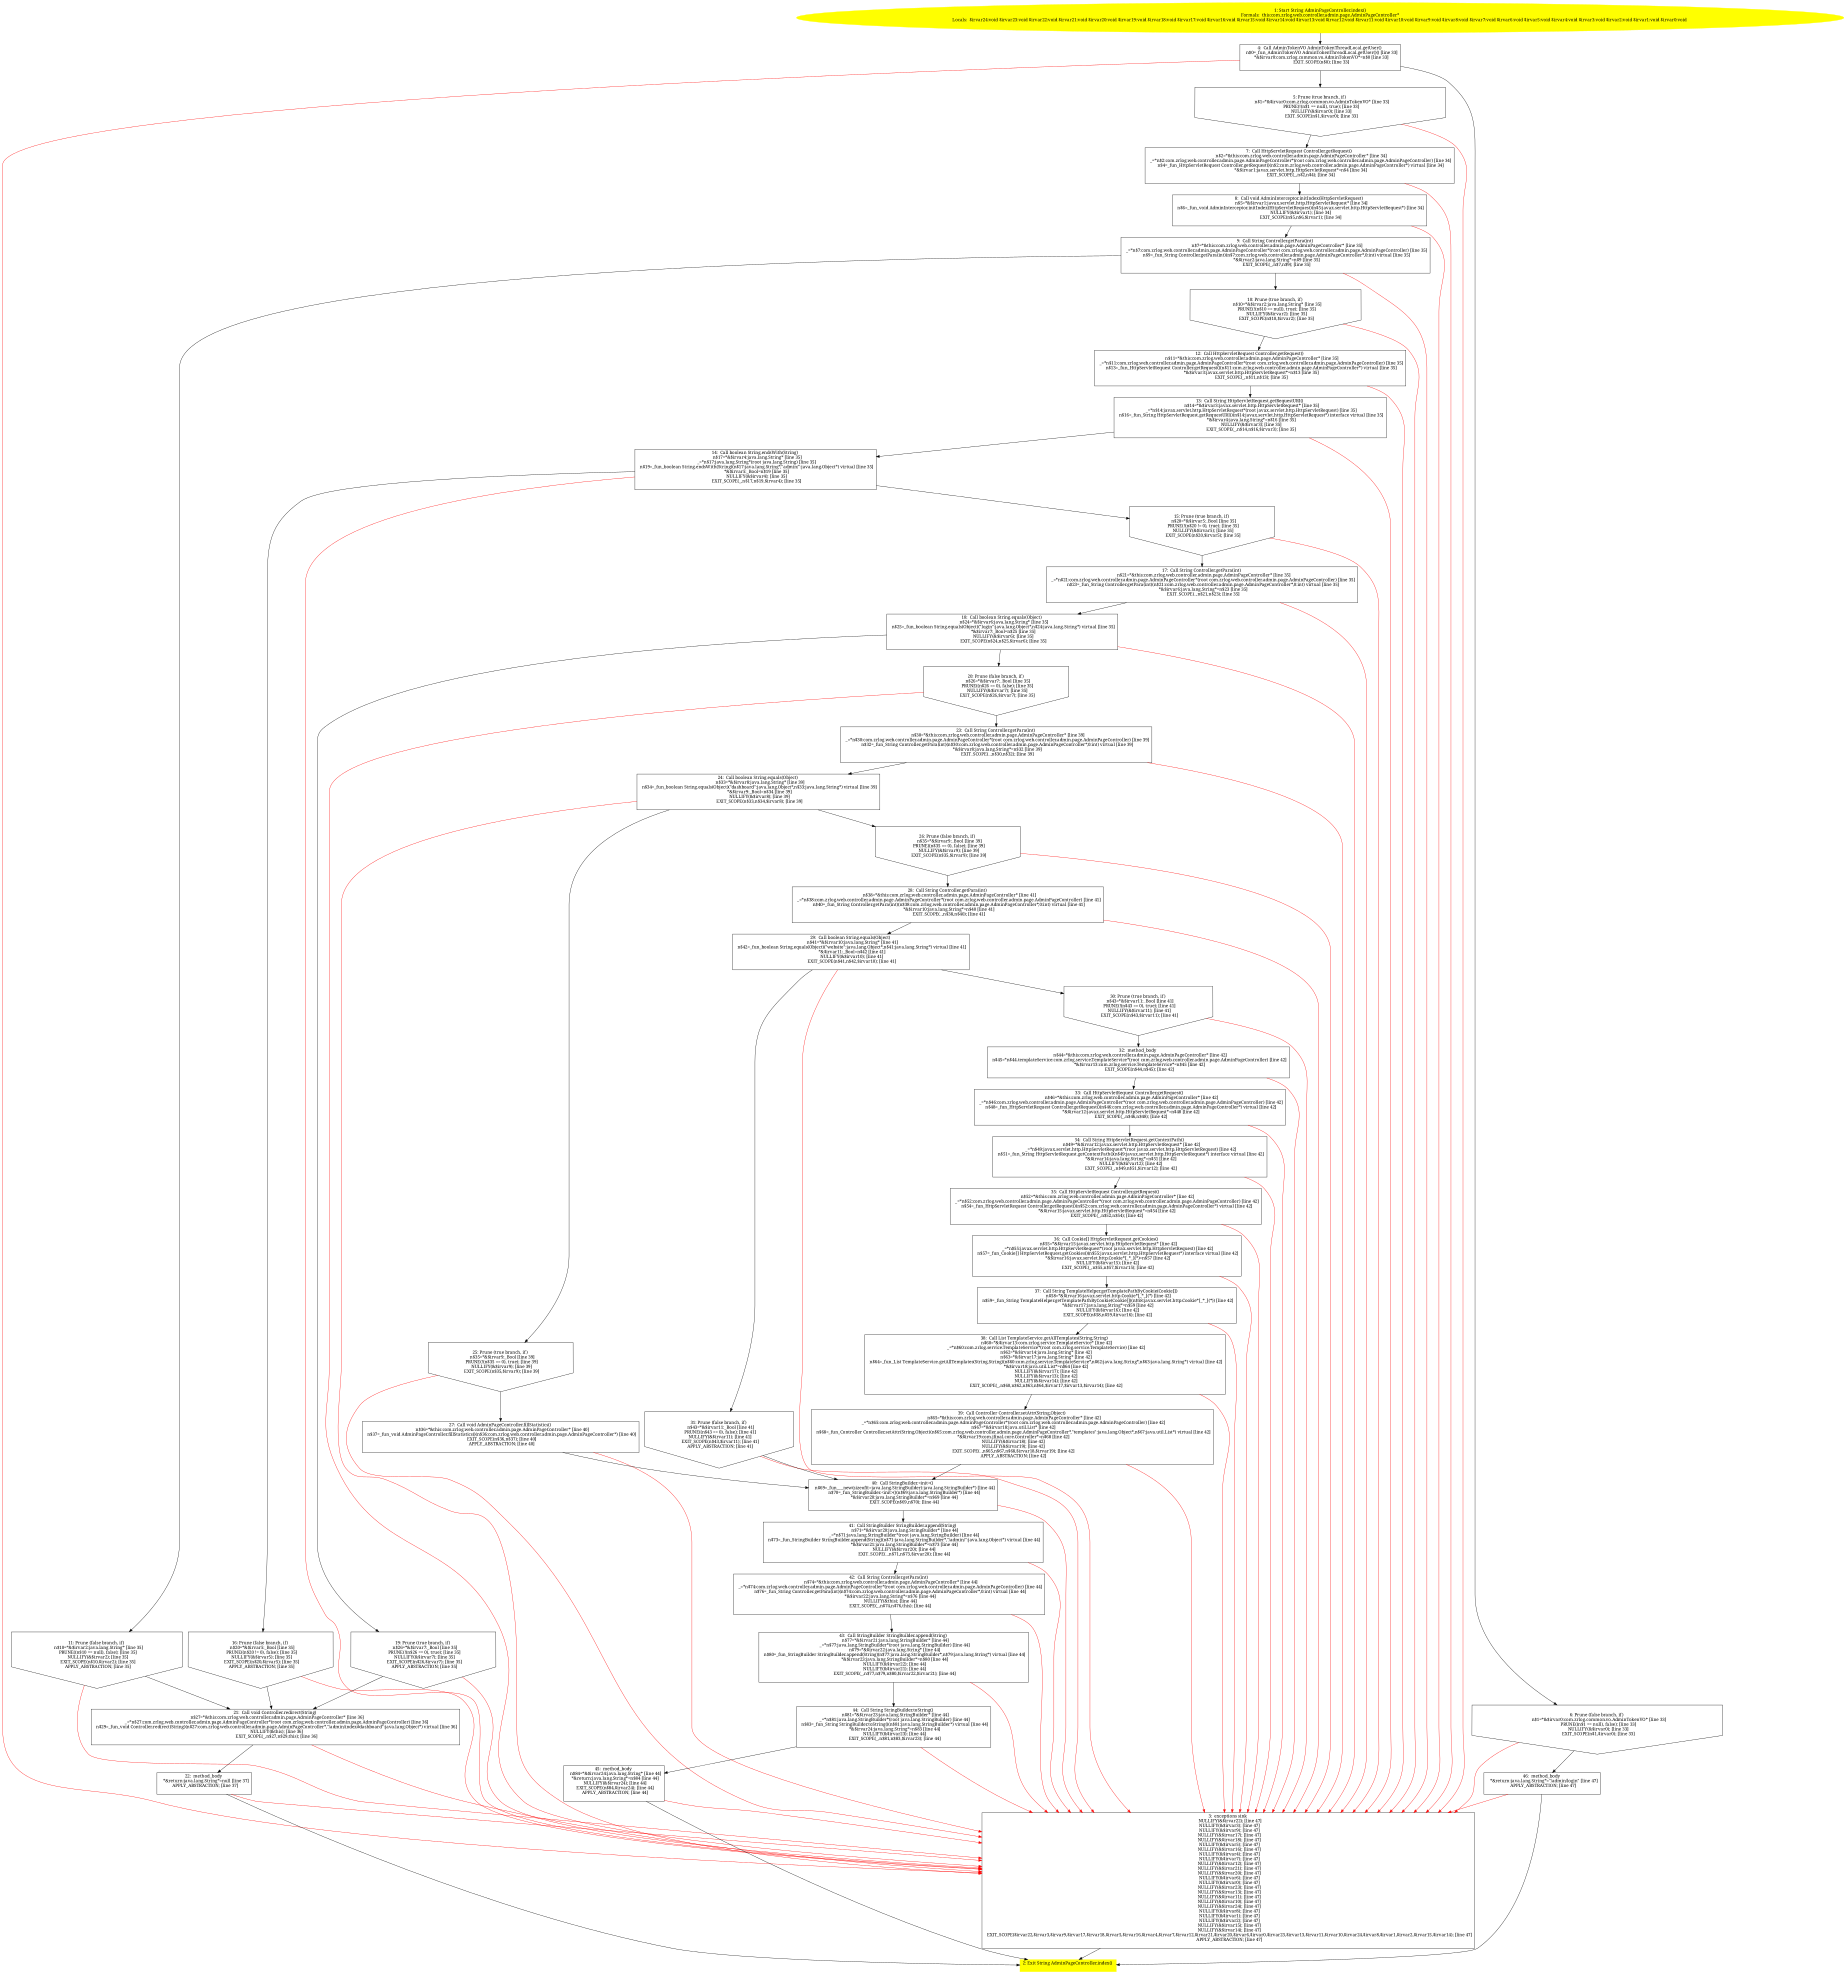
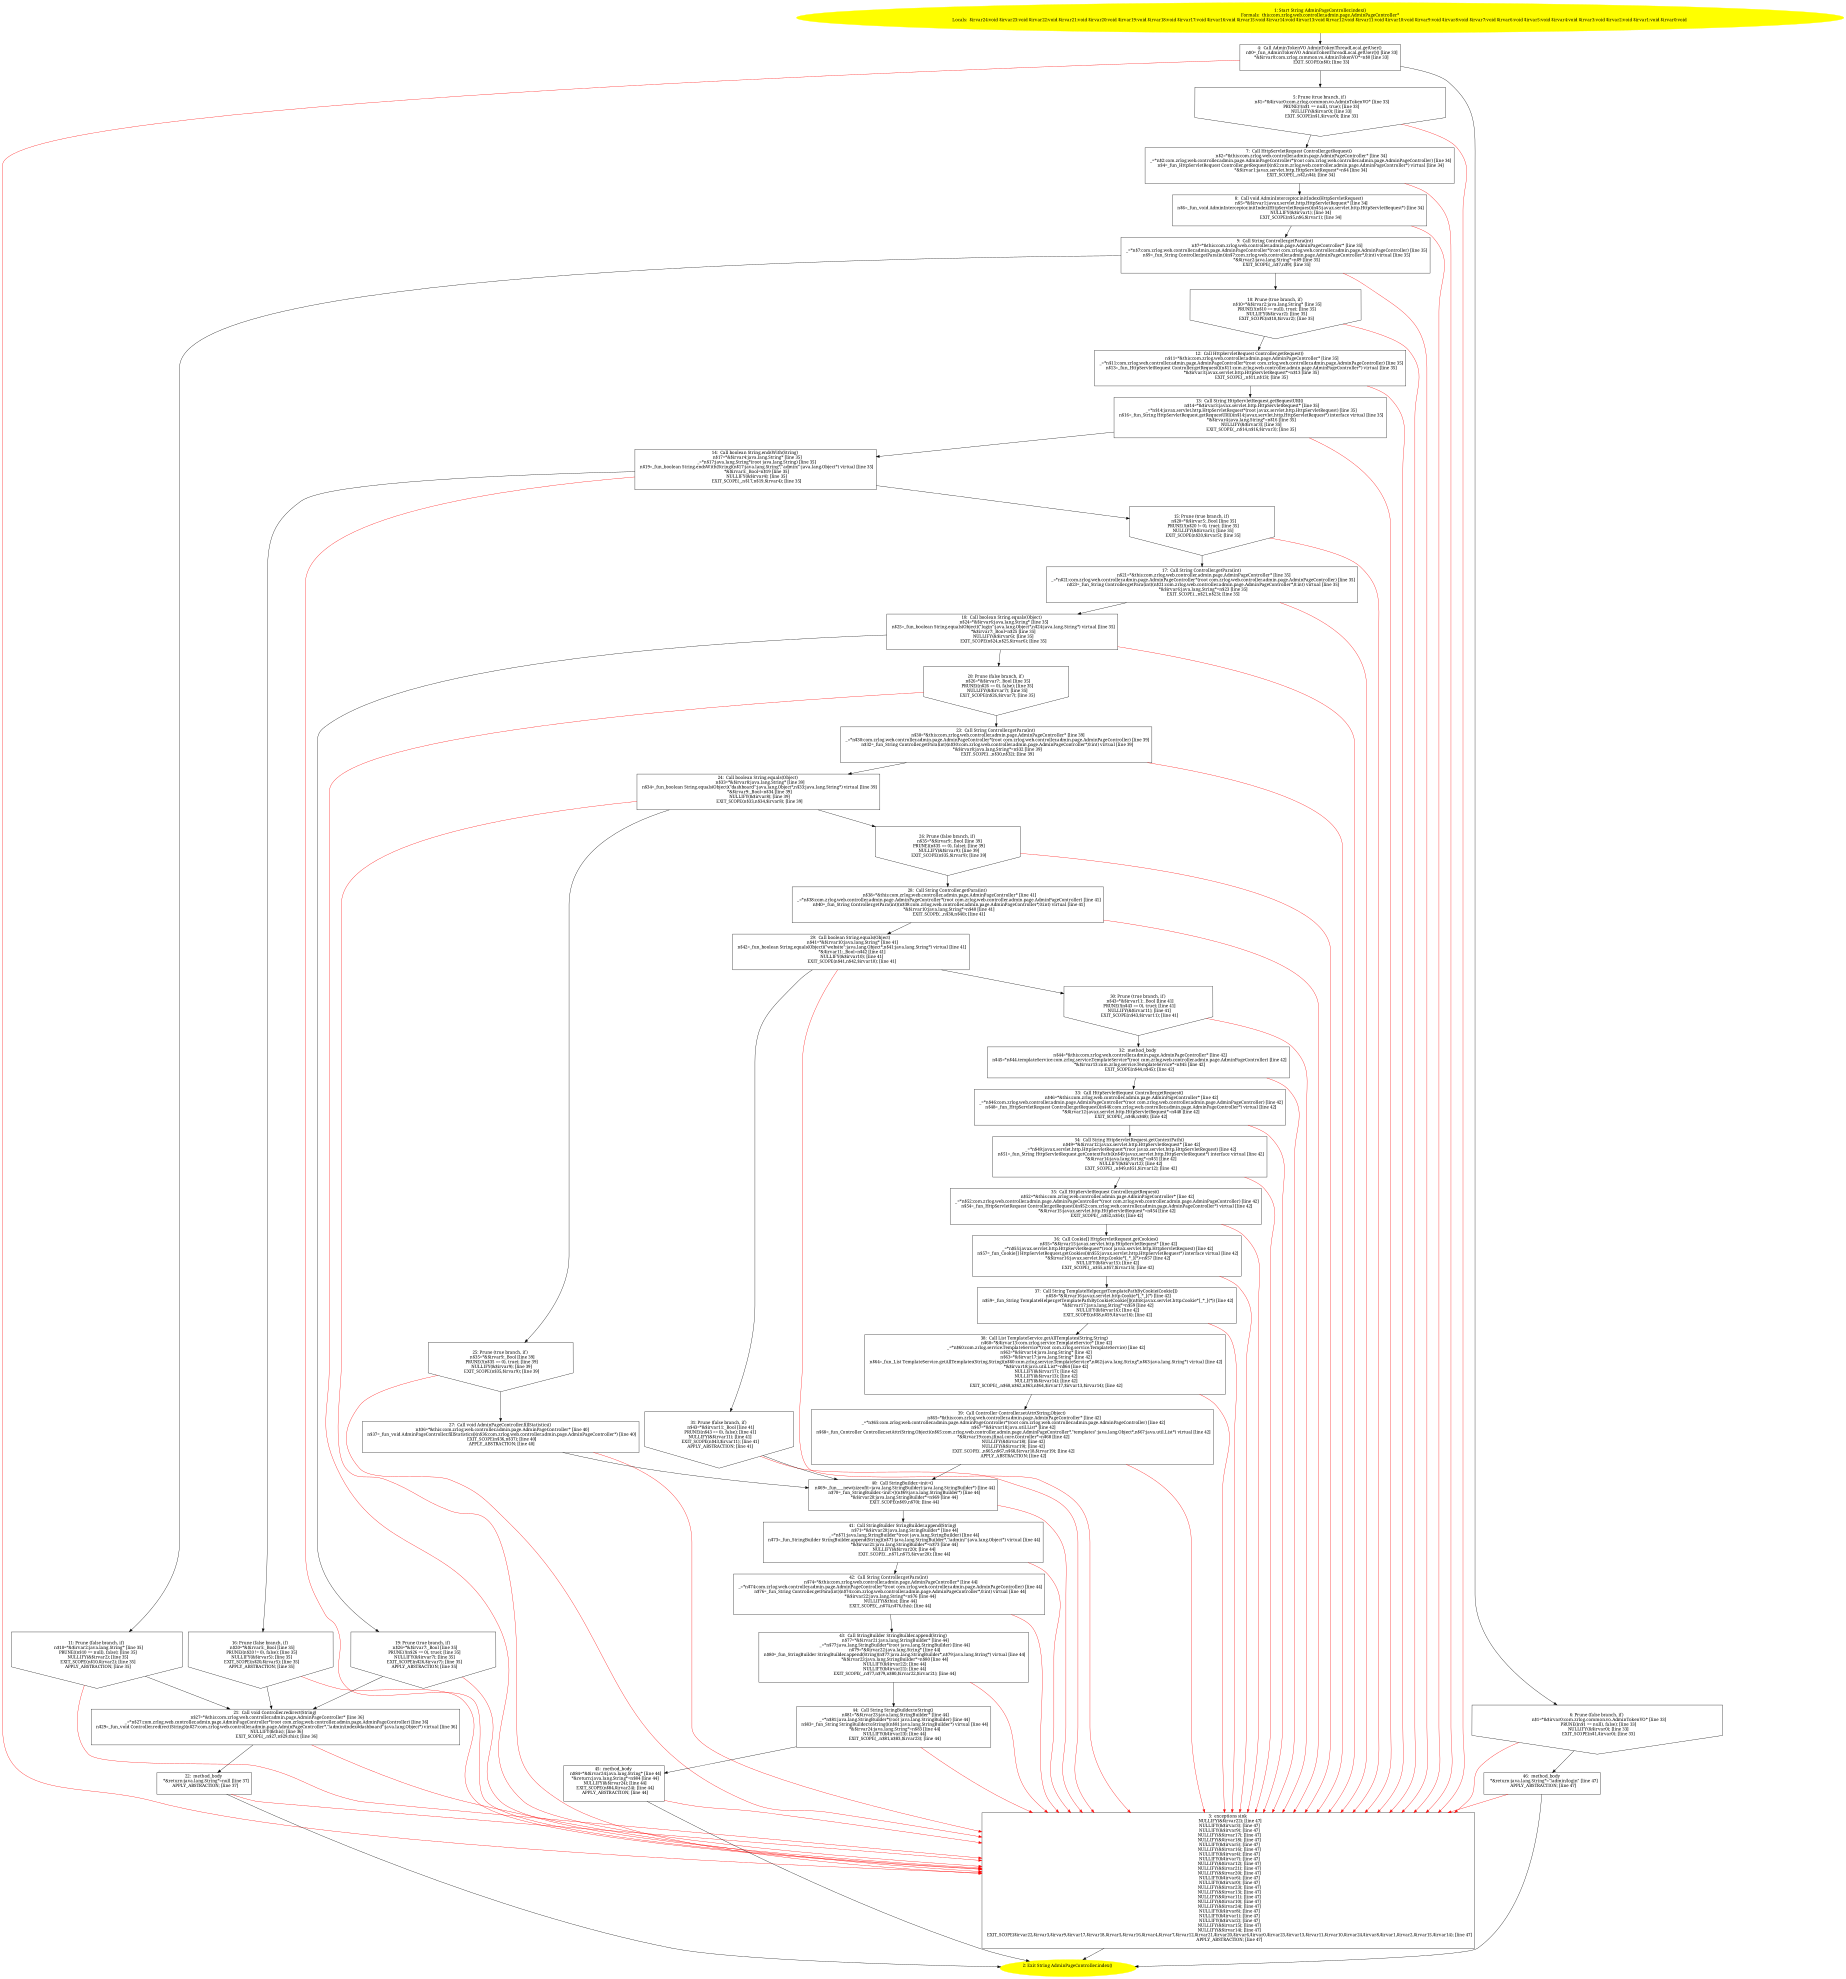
node "2: Exit String AdminPageController.index()": shape box -> ellipse
